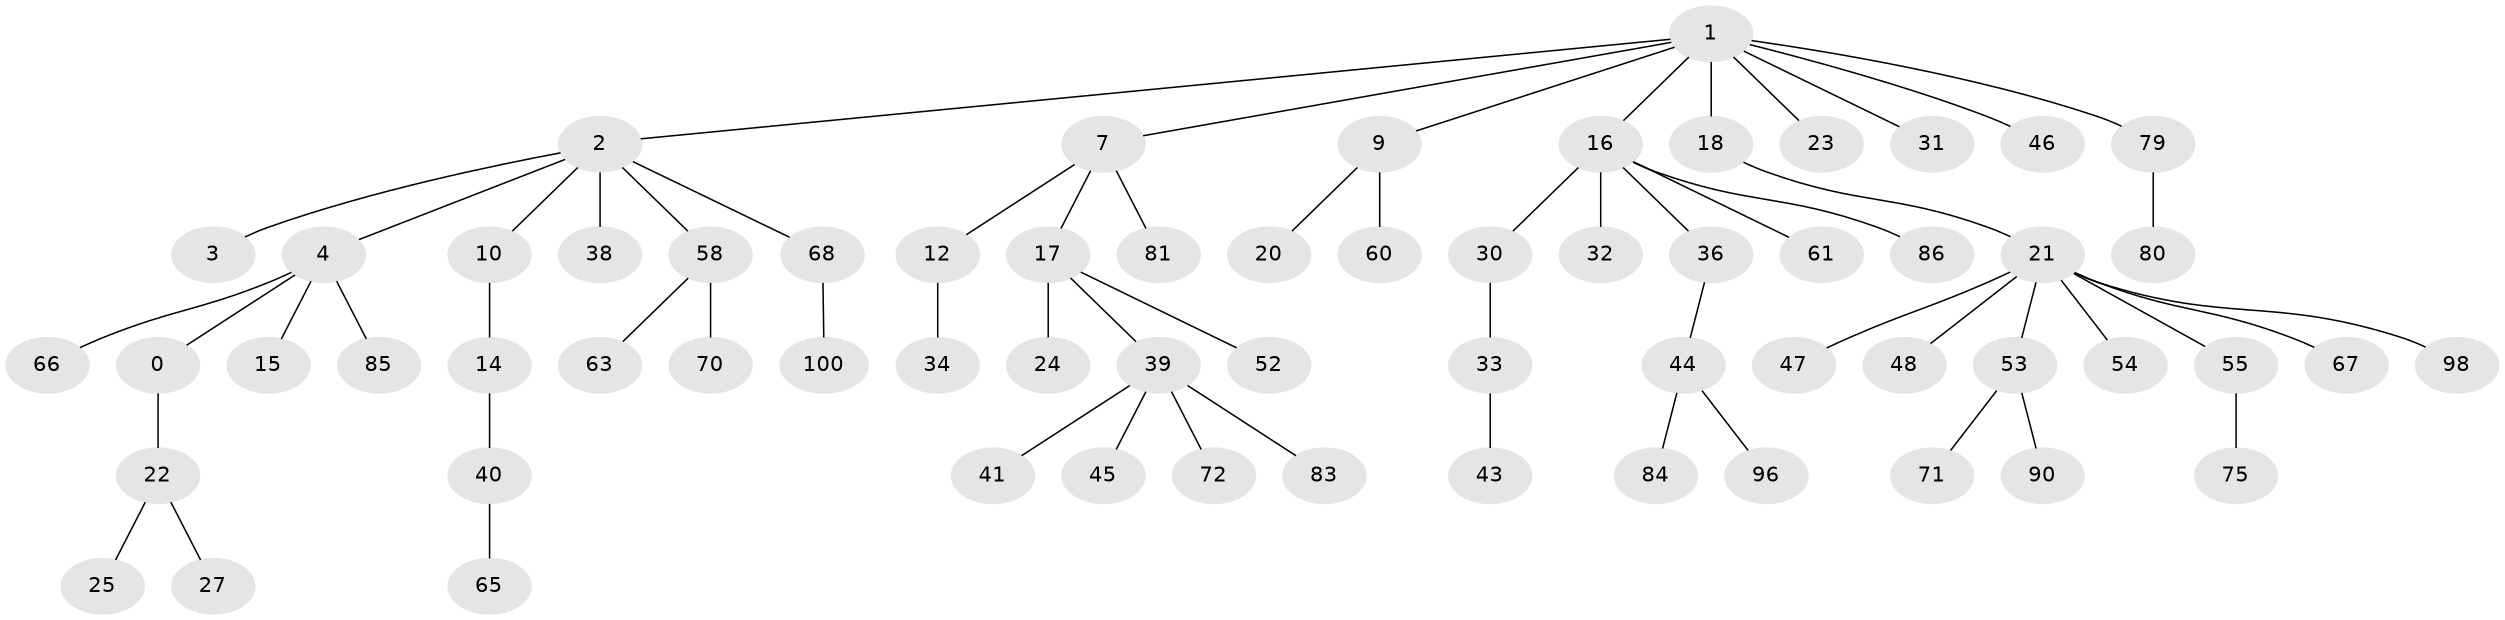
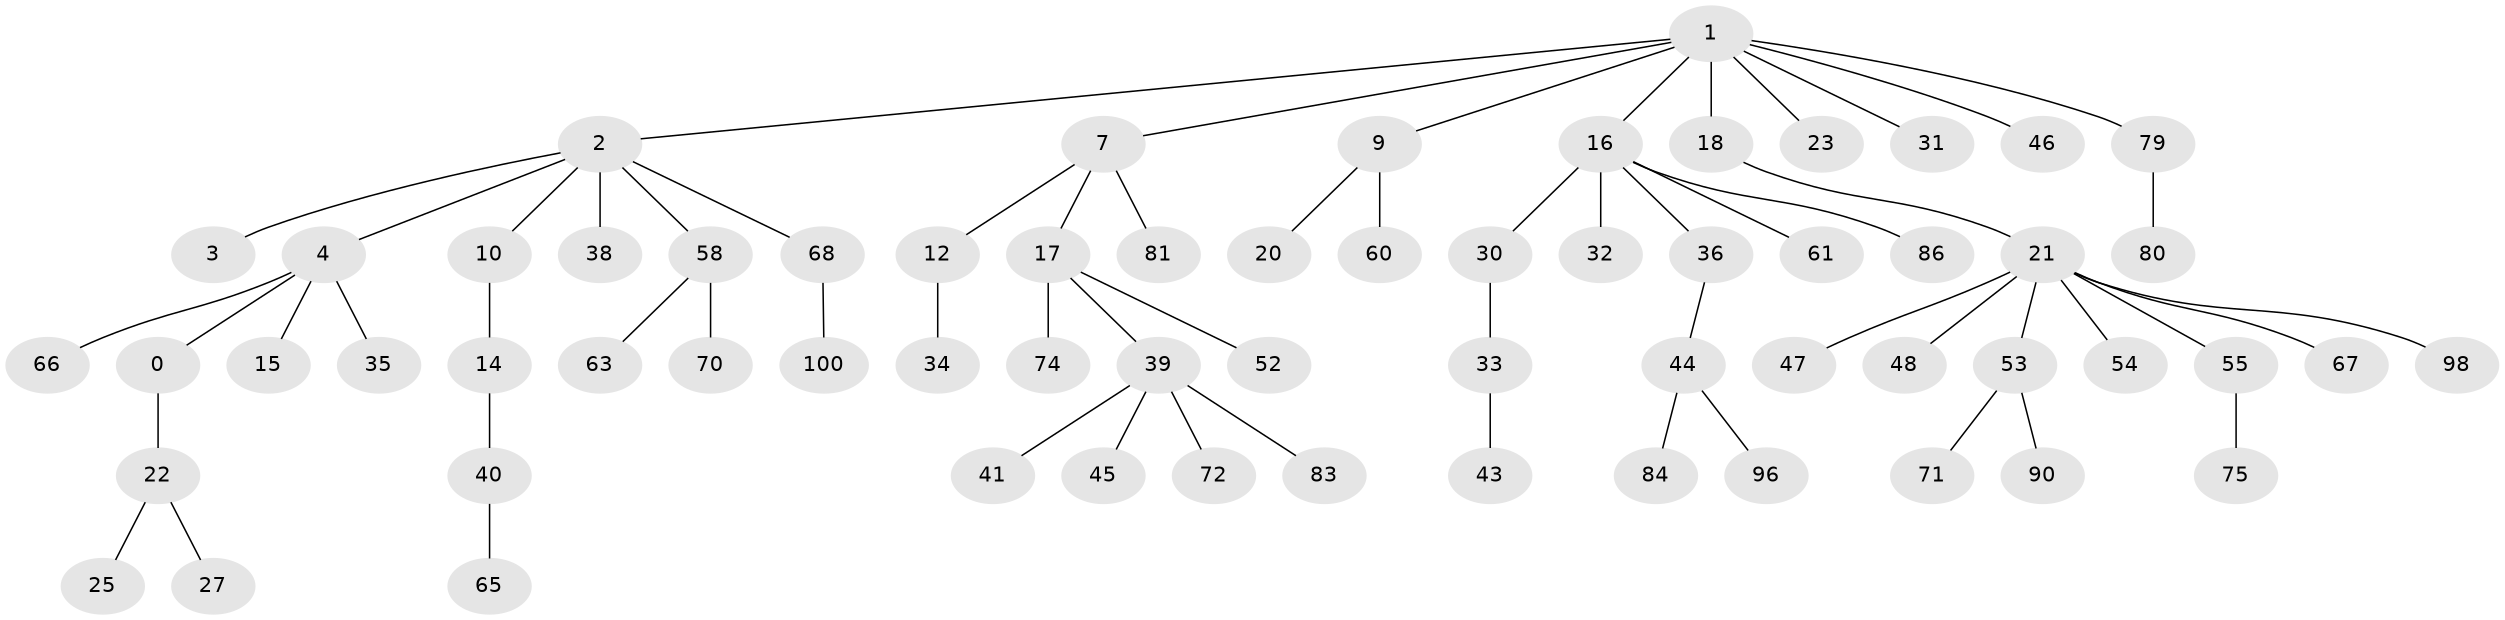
node "85": label "85" -> "35"
node "24": label "24" -> "74"
